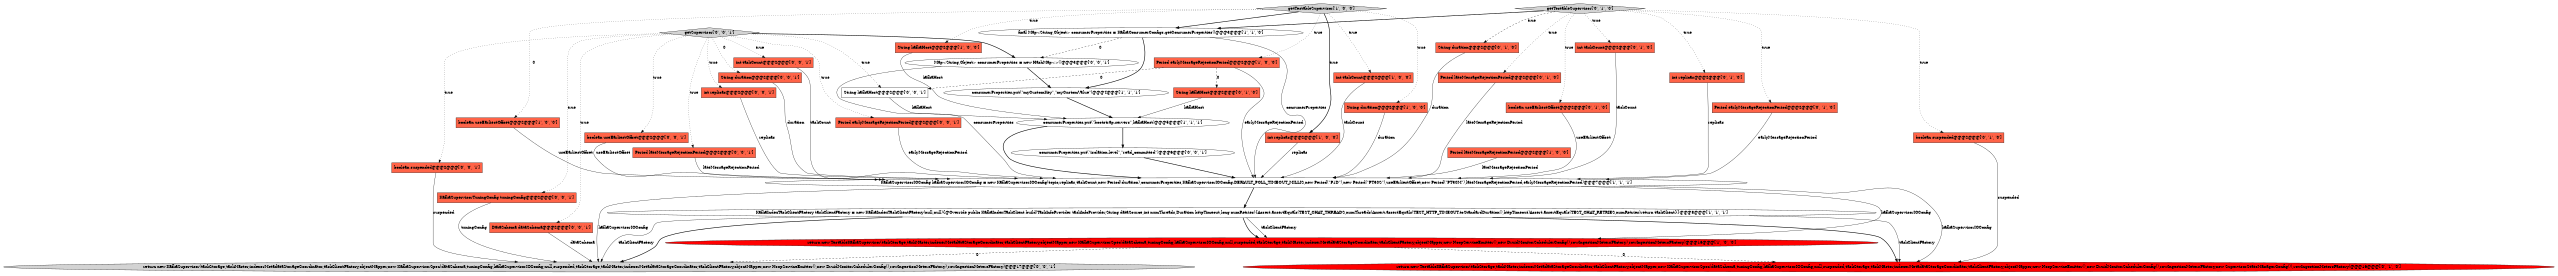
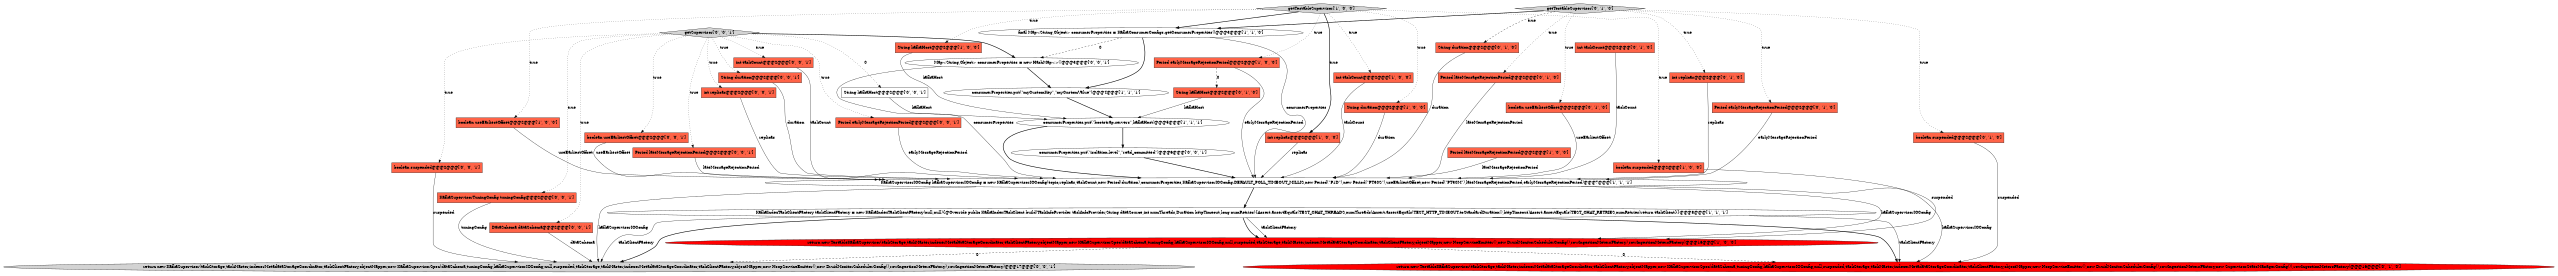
edge "getTestableSupervisor['0', '1', '0']" -> "int taskCount@@@2@@@['0', '1', '0']": removed, label "true"
edge "getSupervisor['0', '0', '1']" -> "String duration@@@2@@@['0', '0', '1']": label "0" -> "true"
edge "getTestableSupervisor['1', '0', '0']" -> "boolean useEarliestOffset@@@2@@@['1', '0', '0']": label "0" -> "true"
edge "getSupervisor['0', '0', '1']" -> "String kafkaHost@@@2@@@['0', '0', '1']": label "true" -> "0"
edge "Period earlyMessageRejectionPeriod@@@2@@@['1', '0', '0']" -> "String kafkaHost@@@2@@@['0', '0', '1']": removed, label "0"
node "boolean suspended@@@2@@@['1', '0', '0']": added
